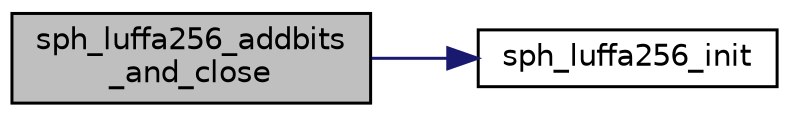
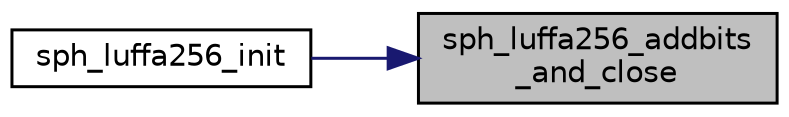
edge "sph_luffa256_addbits _and_close" -> "sph_luffa256_init": reversed
